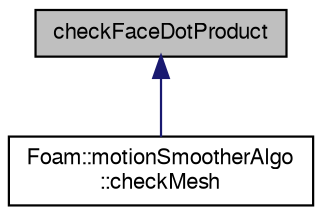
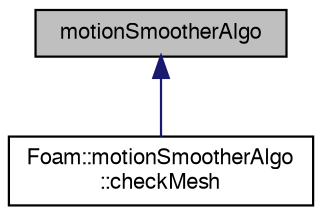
node "checkFaceDotProduct": label "checkFaceDotProduct" -> "motionSmootherAlgo"
